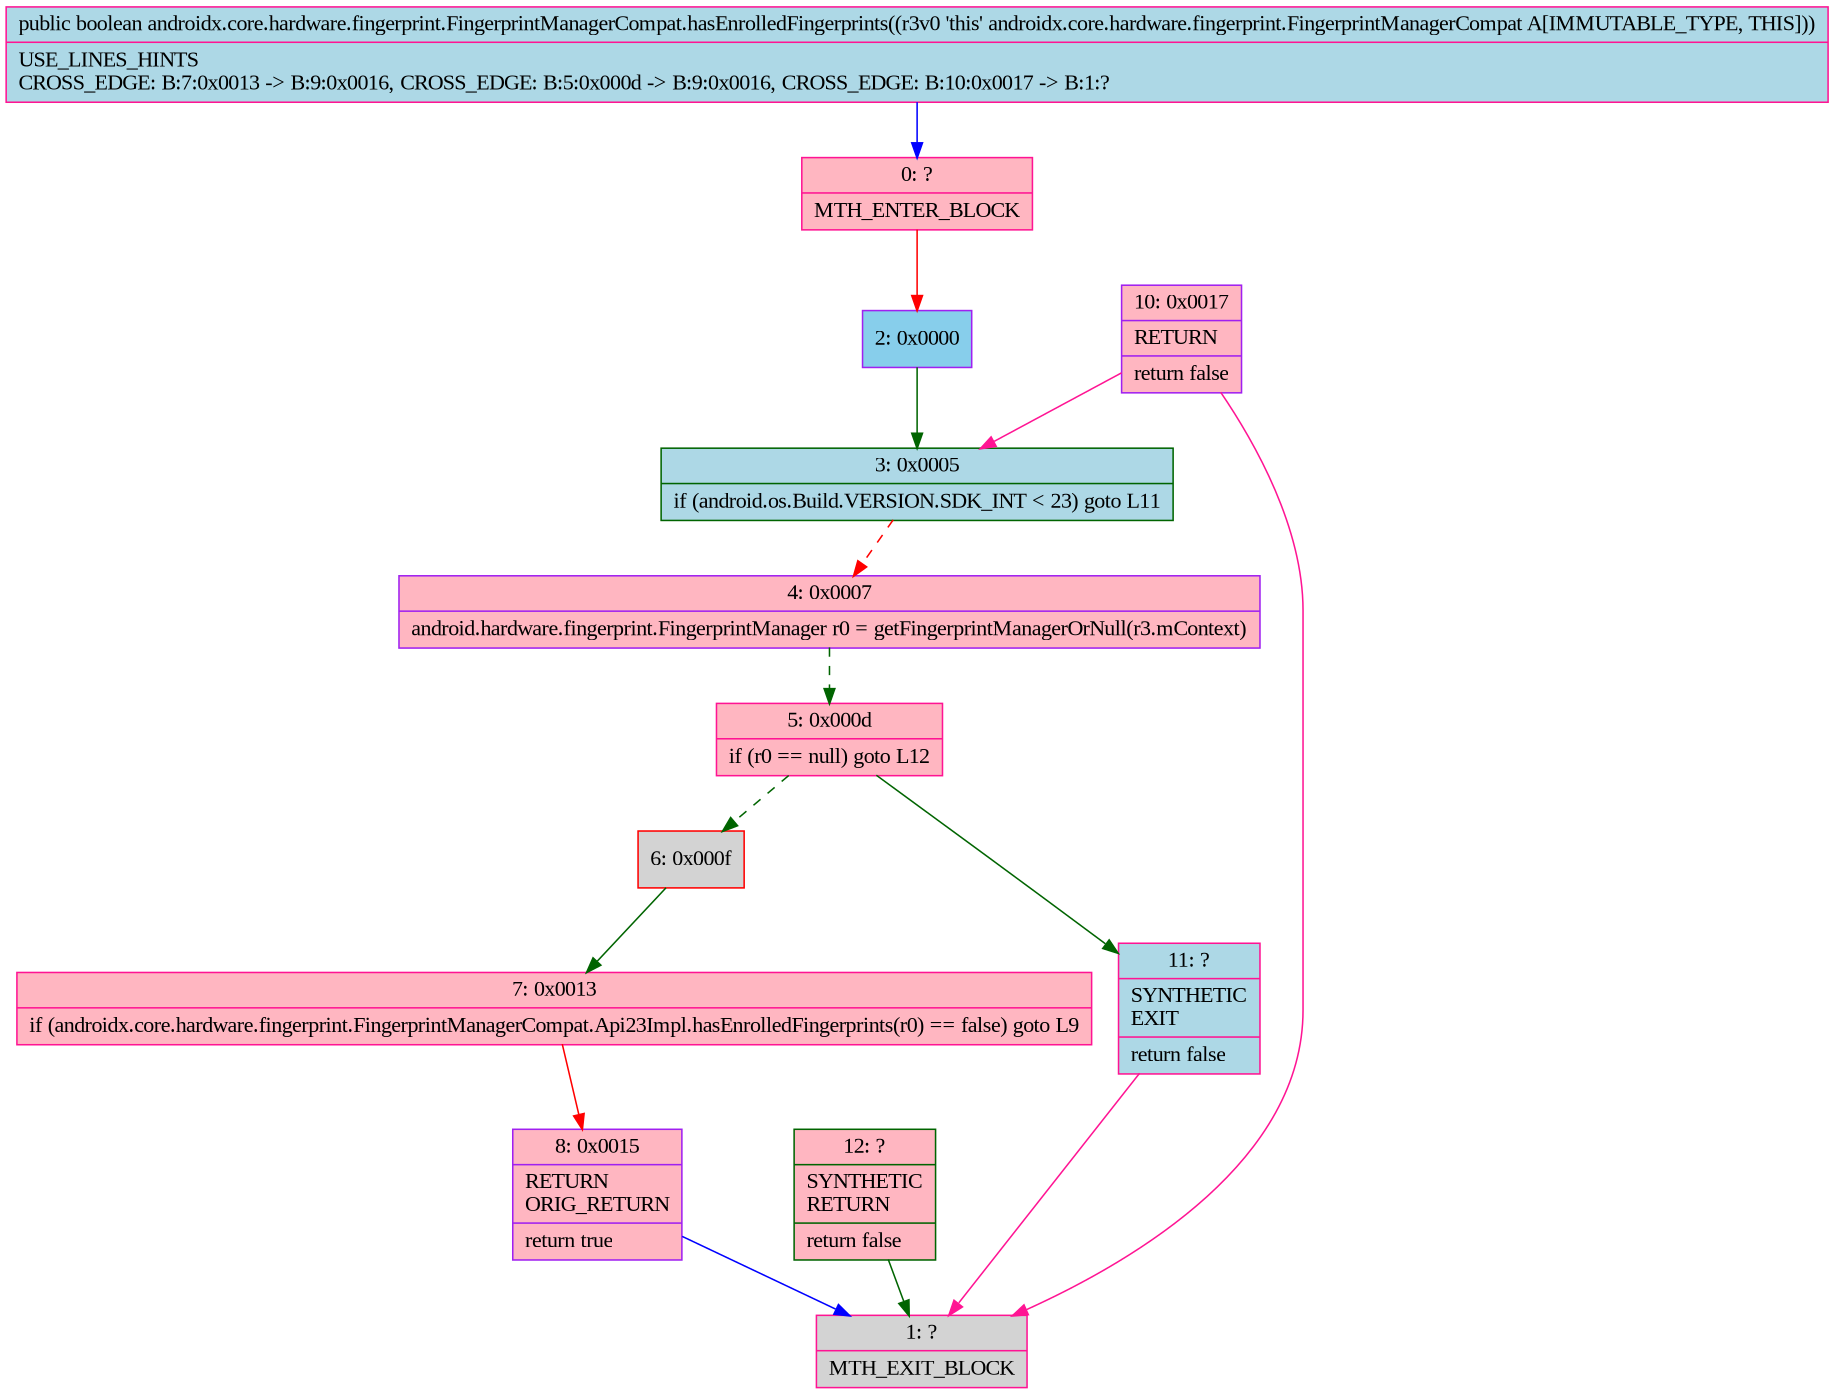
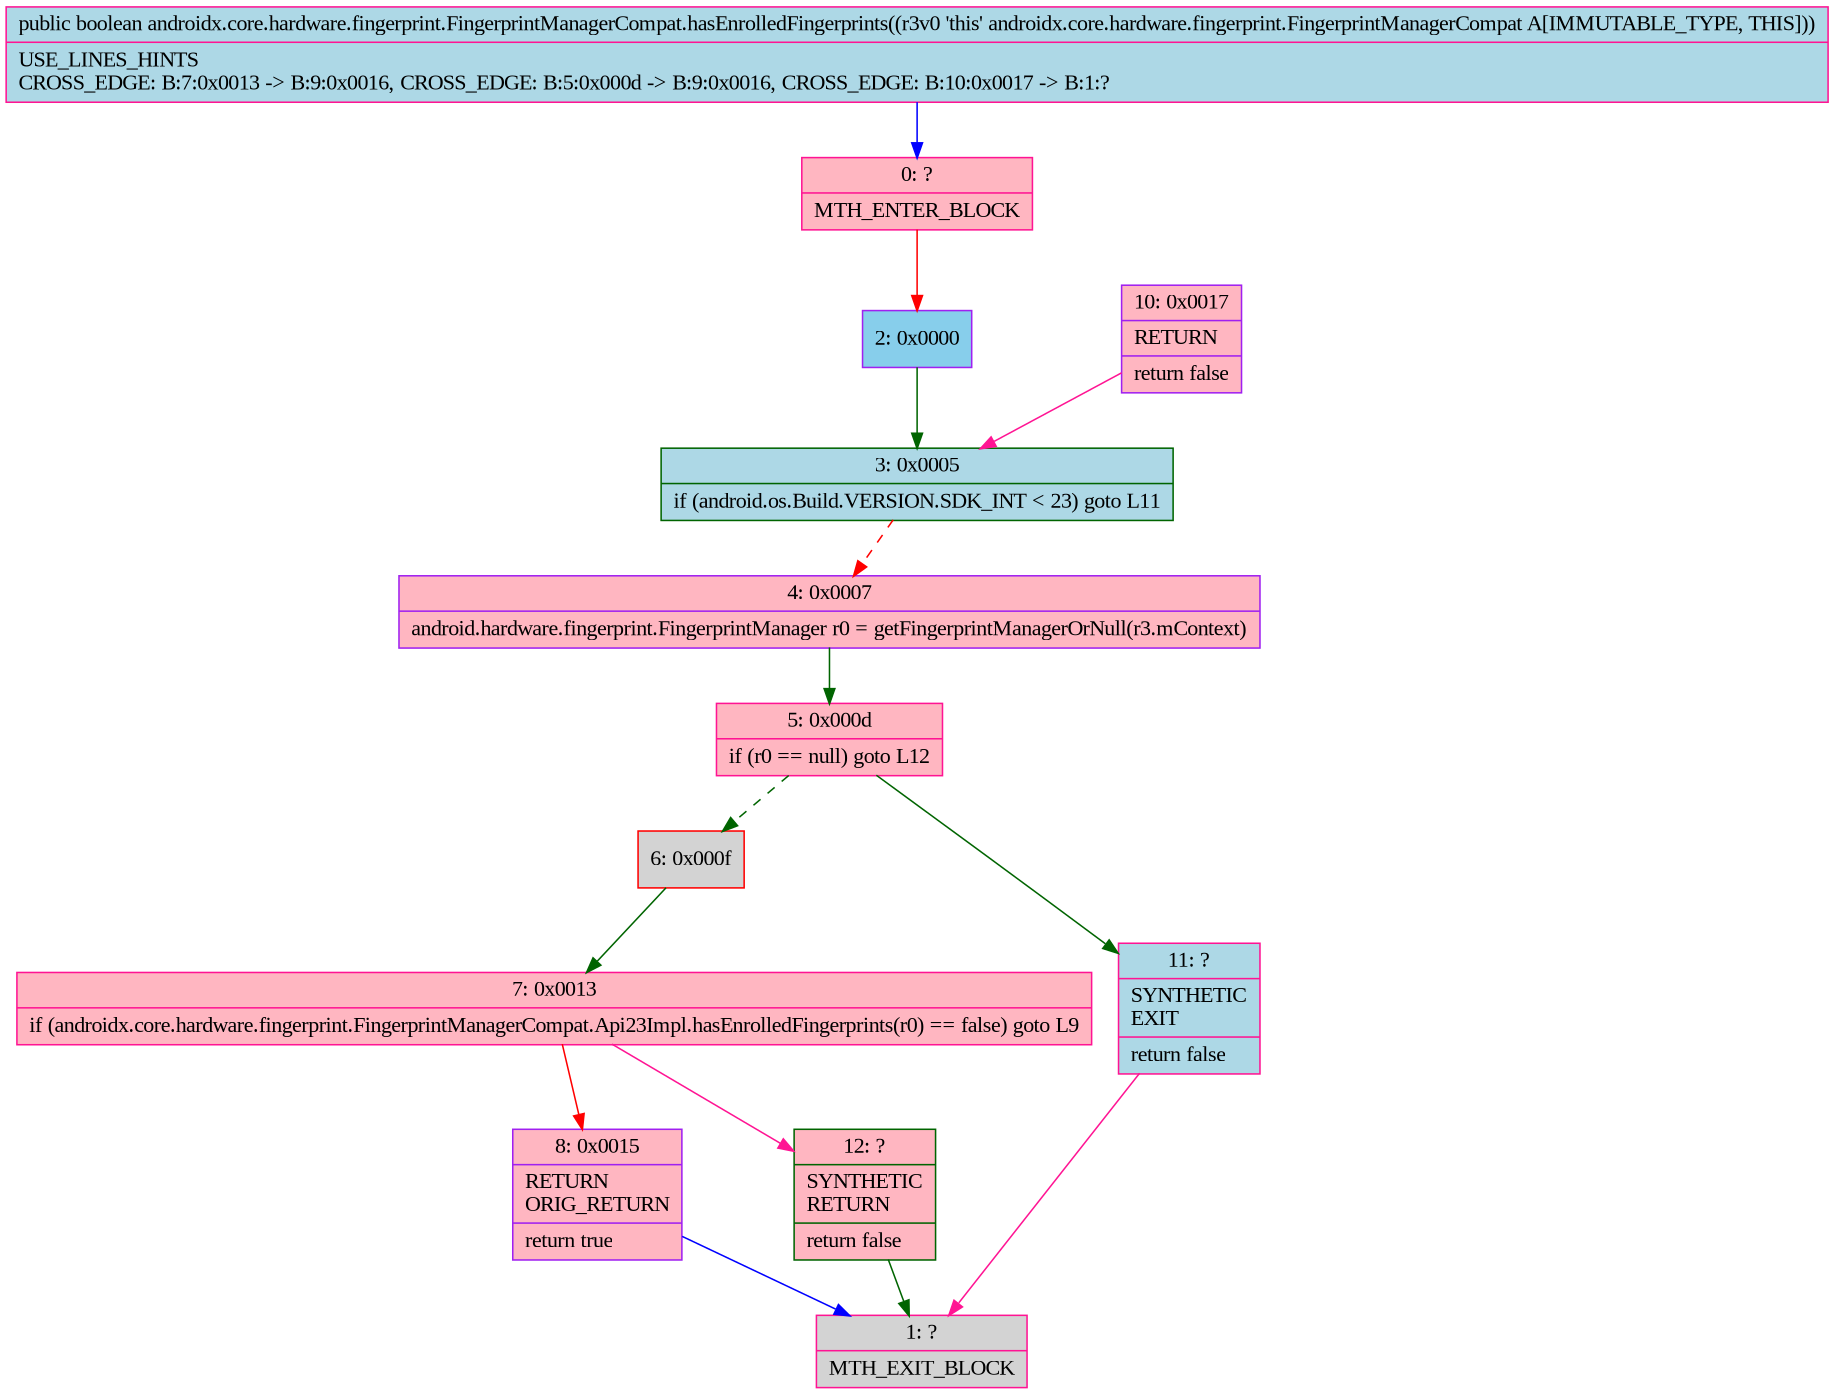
edge "4: 0x0007" -> "5: 0x000d": style dashed -> solid
edge "10: 0x0017" -> "1: ?": removed
edge "7: 0x0013" -> "12: ?": added
